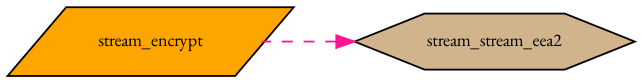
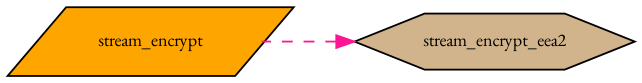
node "stream_stream_eea2": label "stream_stream_eea2" -> "stream_encrypt_eea2"
